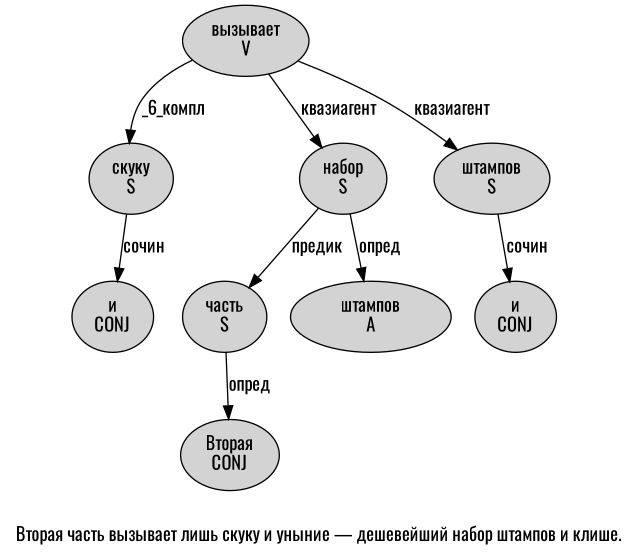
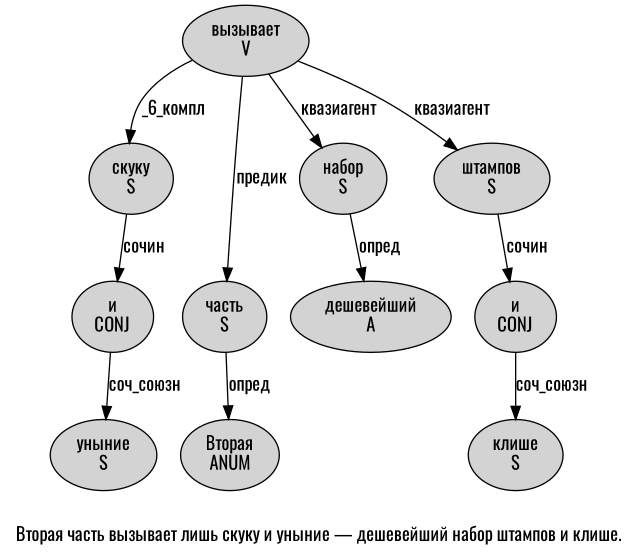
edge "набор S" -> "часть S": now "вызывает V" -> "часть S"
node "штампов A": label "штампов A" -> "дешевейший A"
node "уныние S": added
node "Вторая CONJ": label "Вторая CONJ" -> "Вторая ANUM"
node "клише S": added
